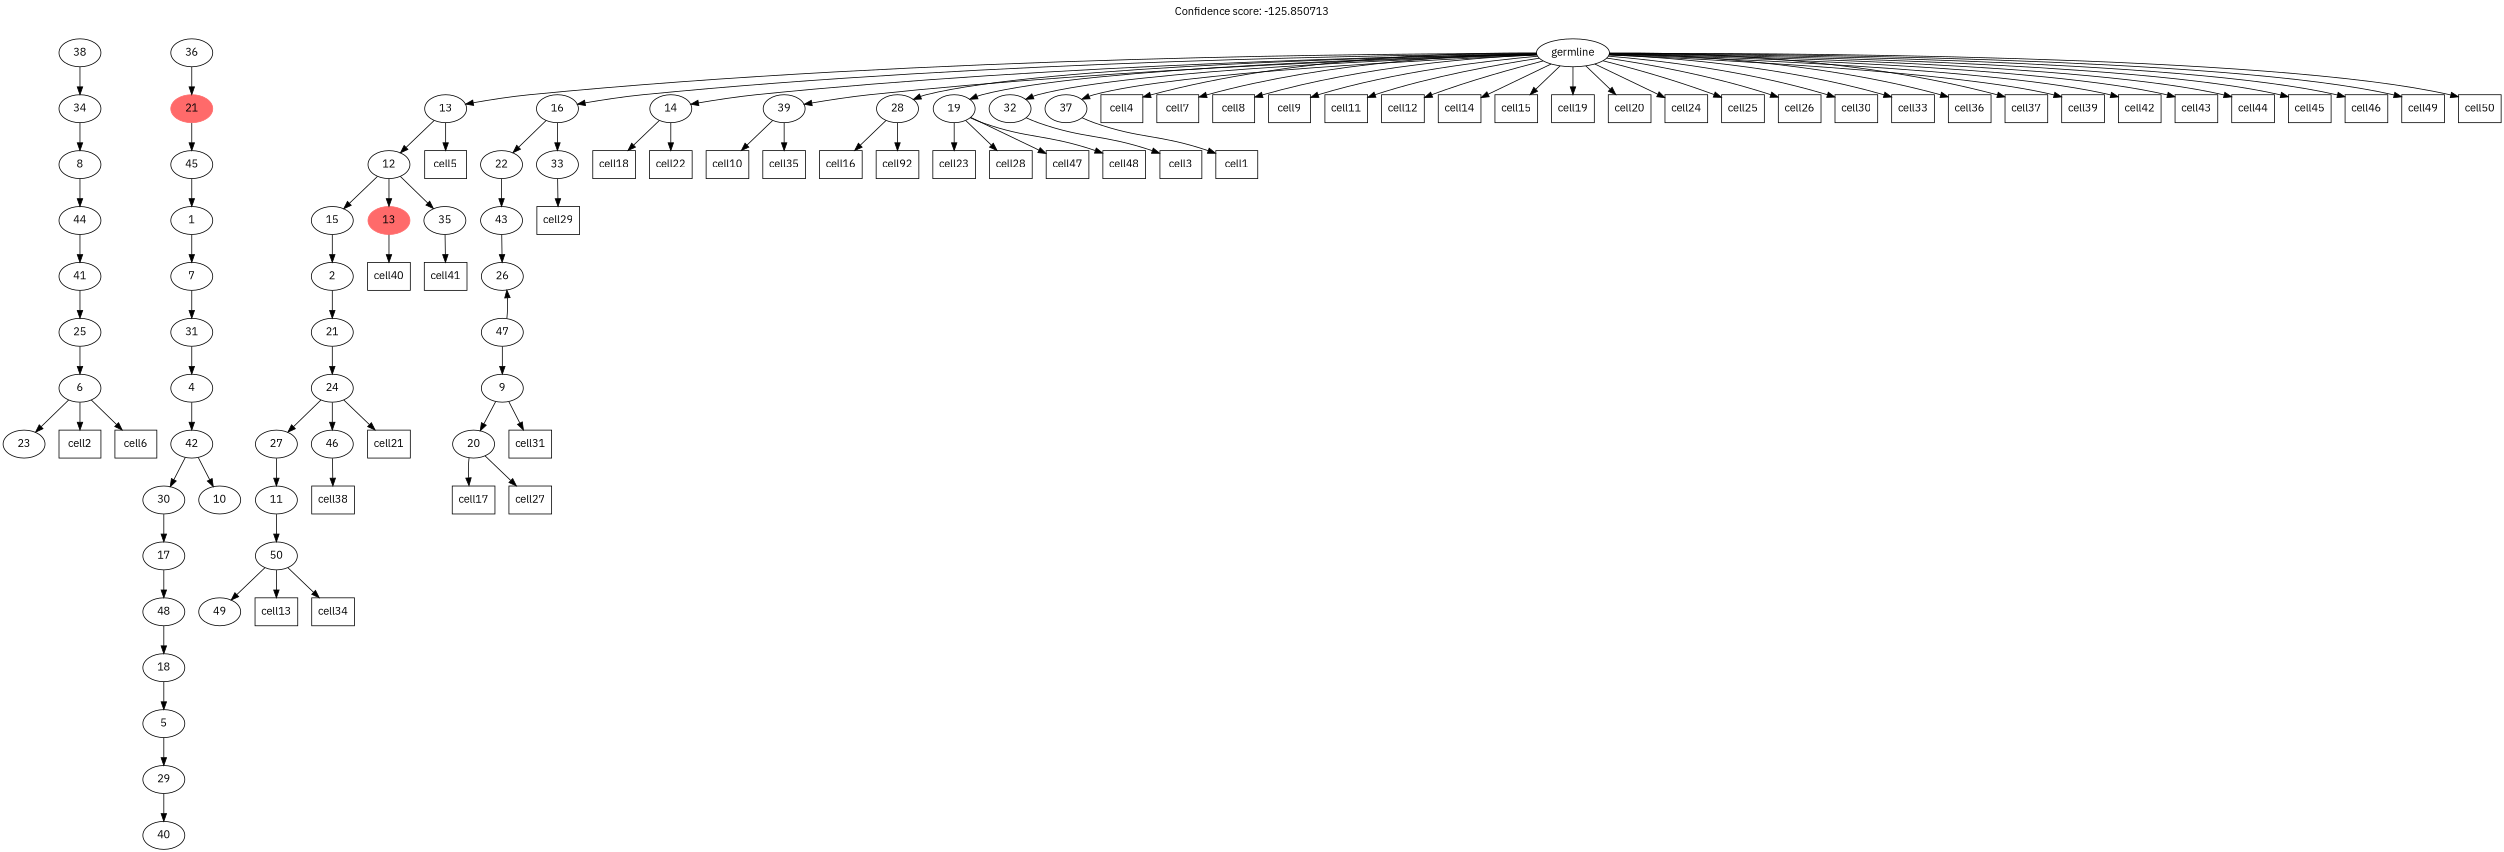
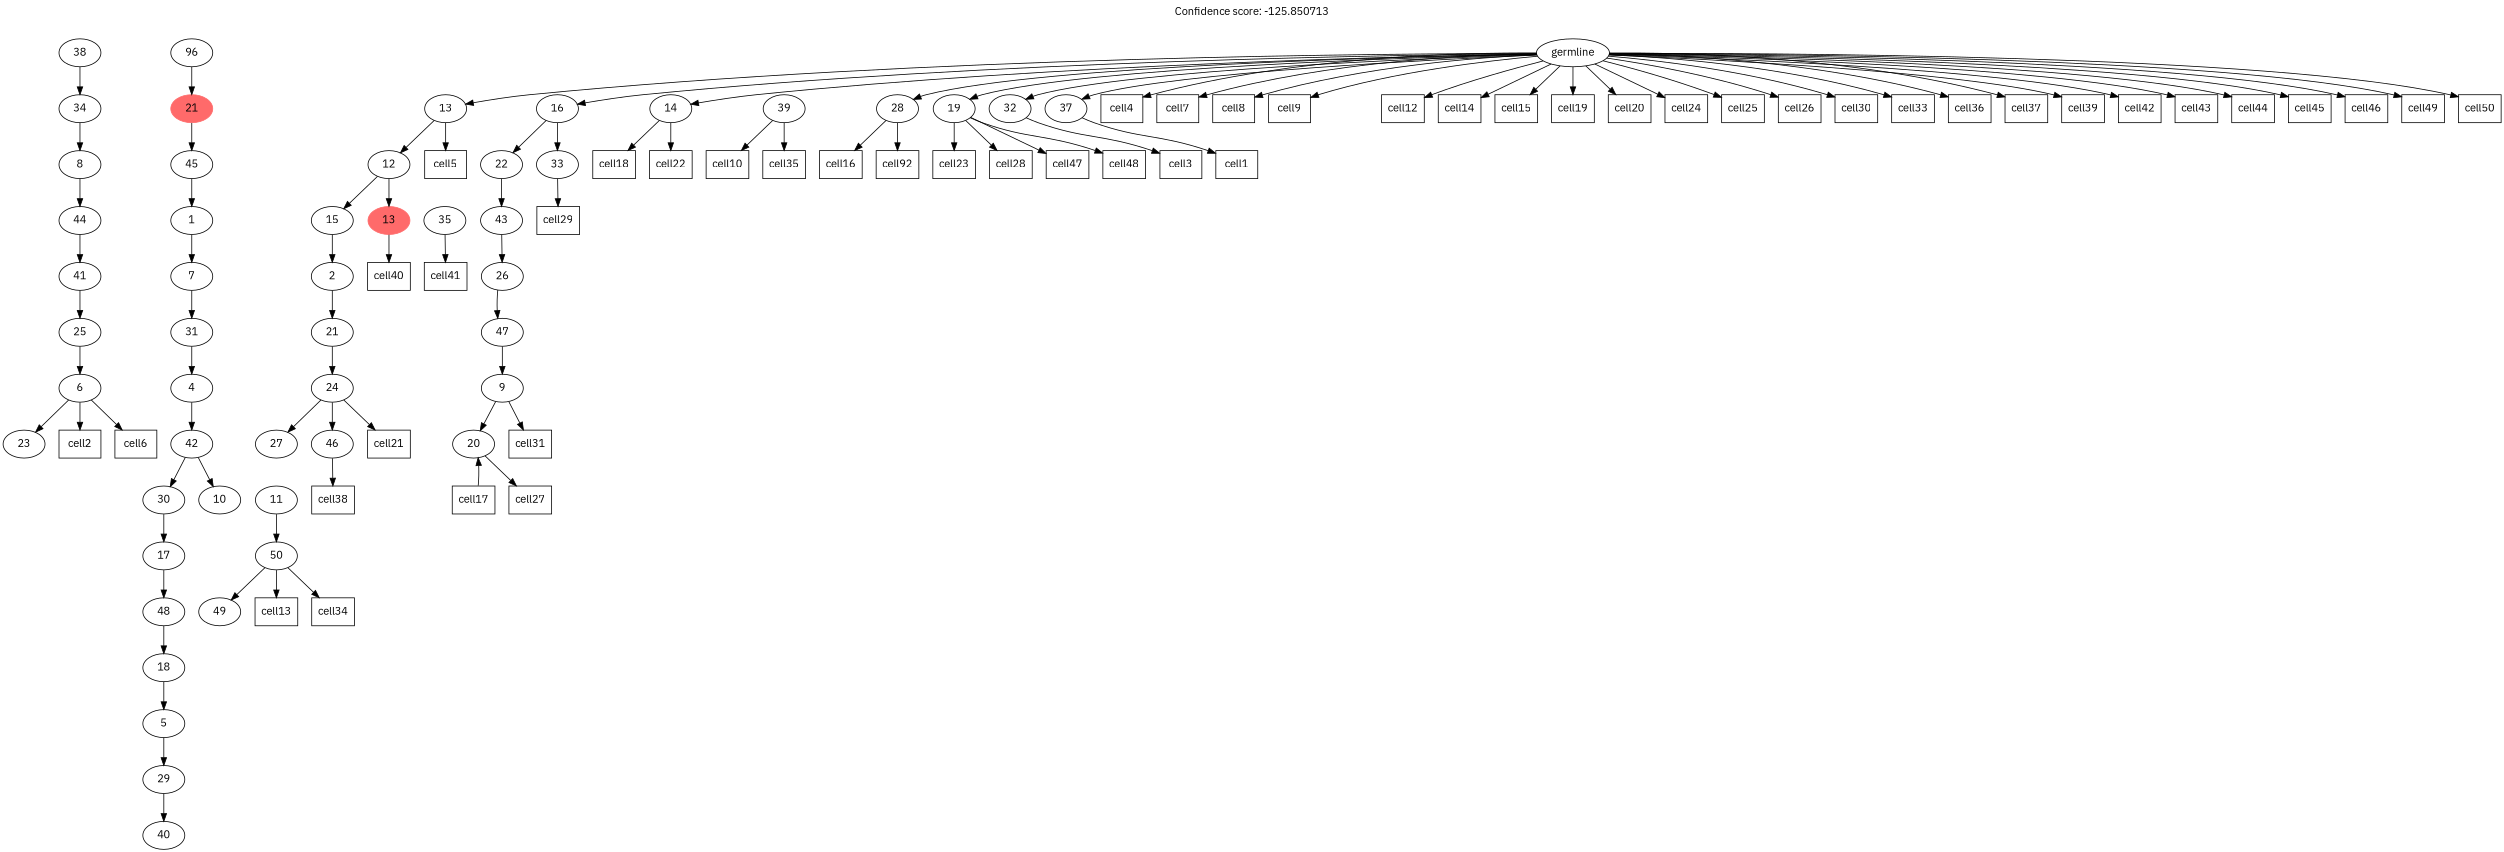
node "36": label "36" -> "96"
edge "germline" -> "39": removed
node "cell11": removed
edge "12" -> "35": removed
edge "47" -> "26": reversed
edge "27" -> "11": removed
edge "20" -> "cell17": reversed
